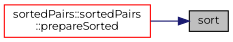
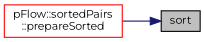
node "sortedPairs::sortedPairs ::prepareSorted": label "sortedPairs::sortedPairs ::prepareSorted" -> "pFlow::sortedPairs ::prepareSorted"
